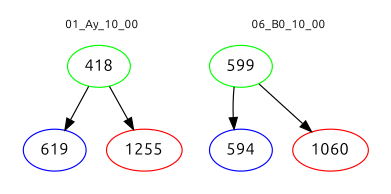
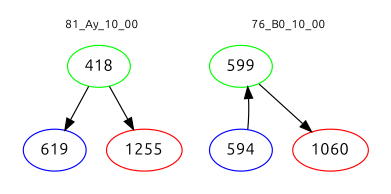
cluster "01_Ay_10_00": label "01_Ay_10_00" -> "81_Ay_10_00"
cluster "06_B0_10_00": label "06_B0_10_00" -> "76_B0_10_00"
edge "599" -> "594": reversed
